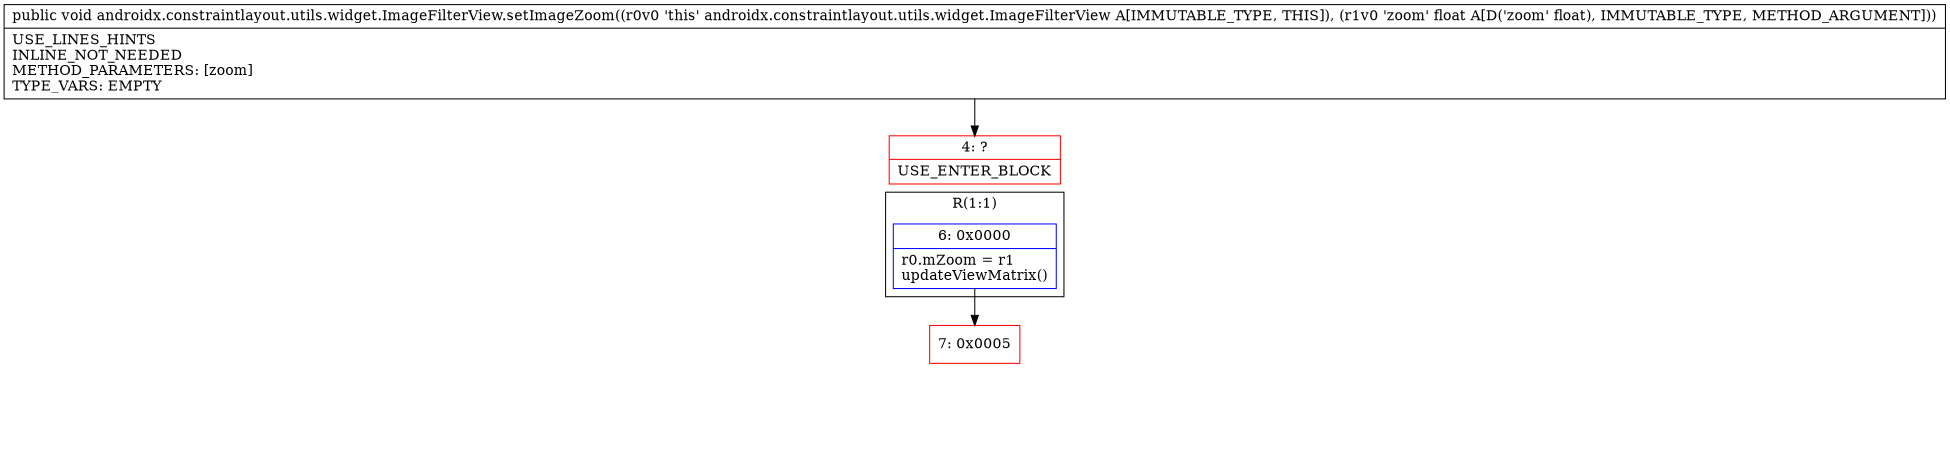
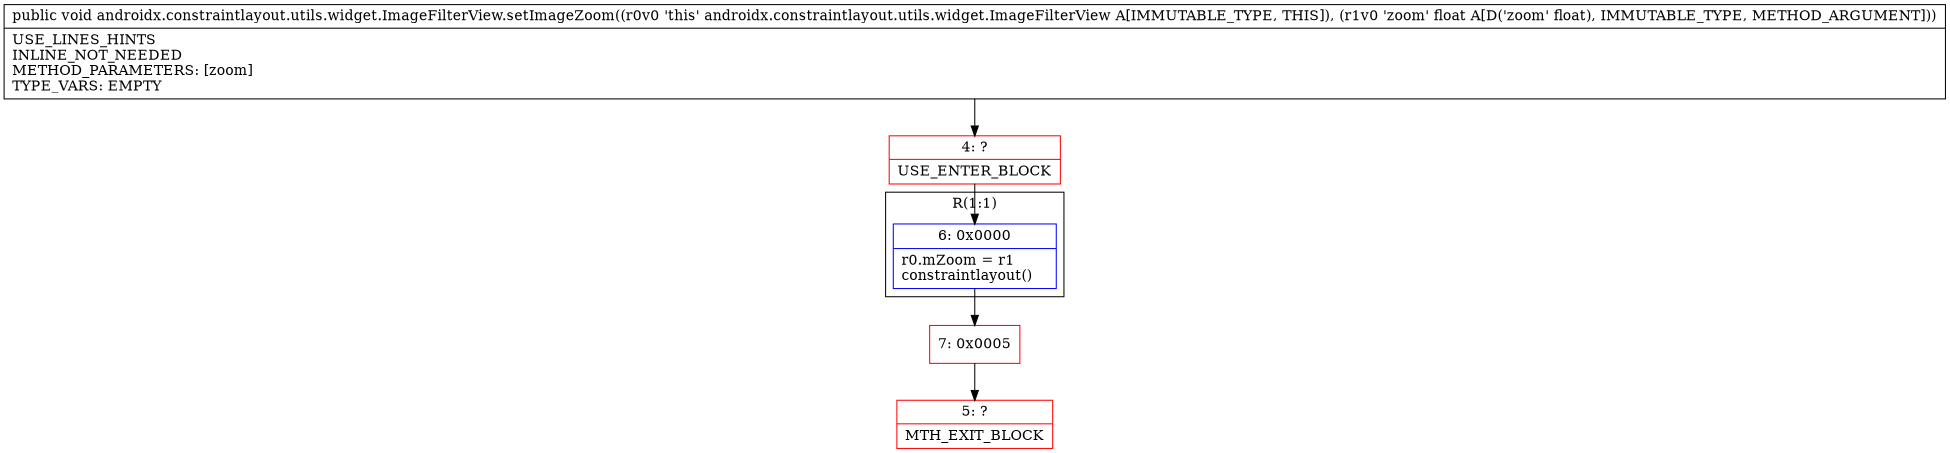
edge "4: ?" -> "6: 0x0000": added
node "6: 0x0000": text "updateViewMatrix()" -> "constraintlayout()"
node "5: ?": added
